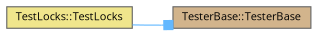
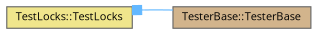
edge "TestLocks::TestLocks" -> "TesterBase::TesterBase": reversed
